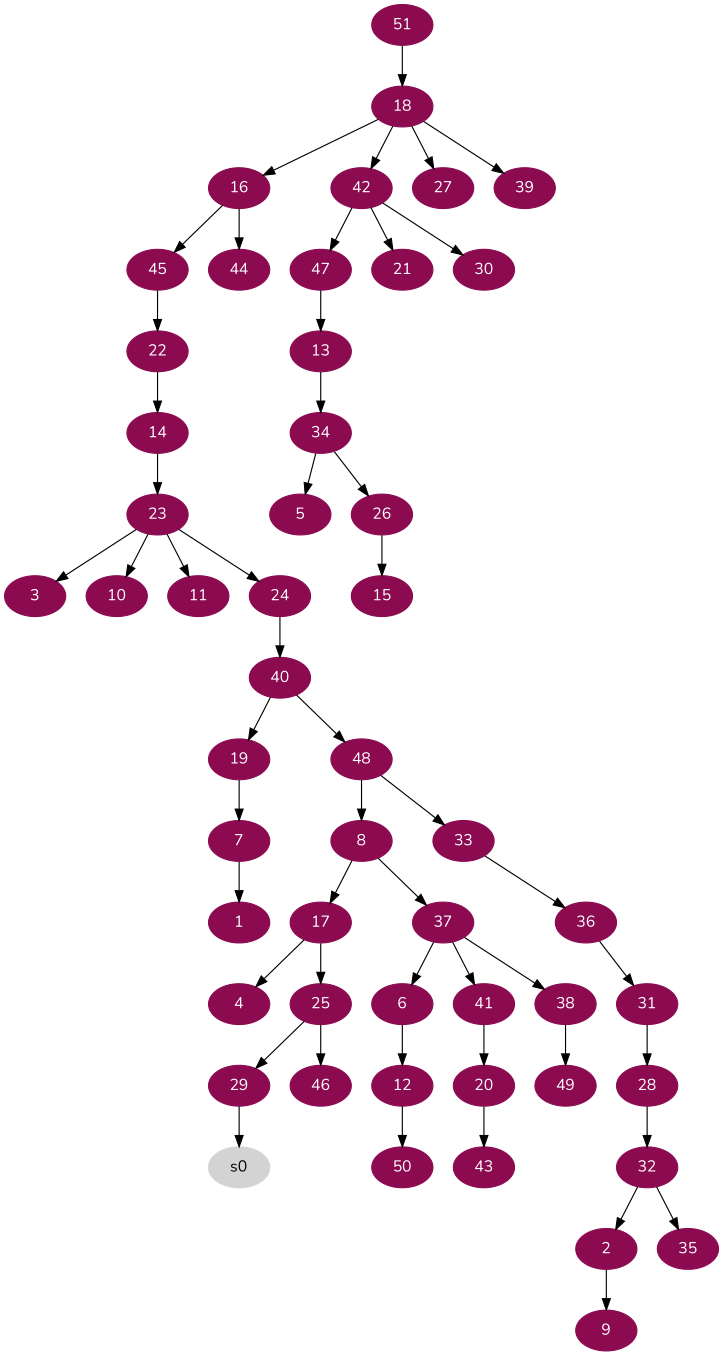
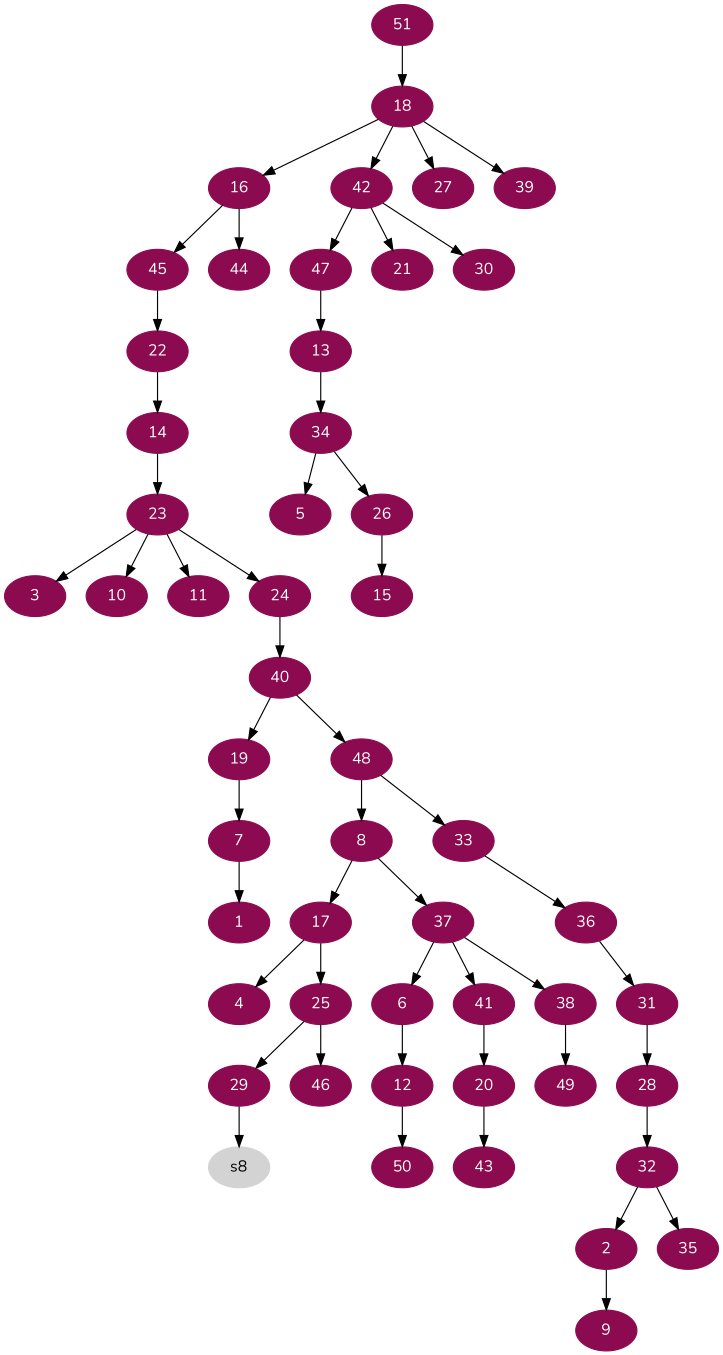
node "s0": label "s0" -> "s8"
